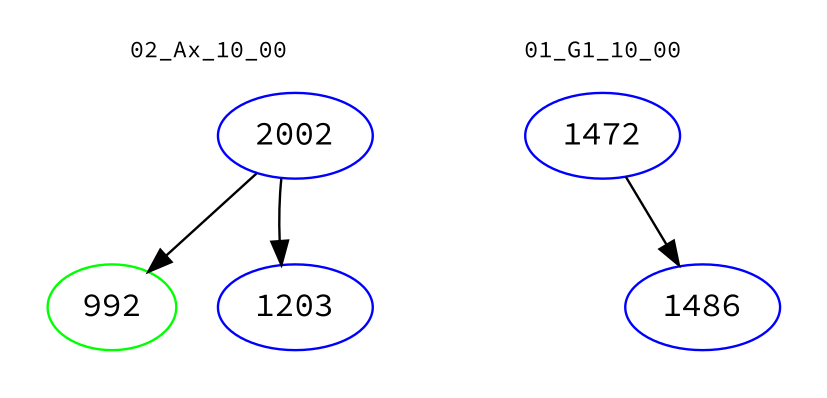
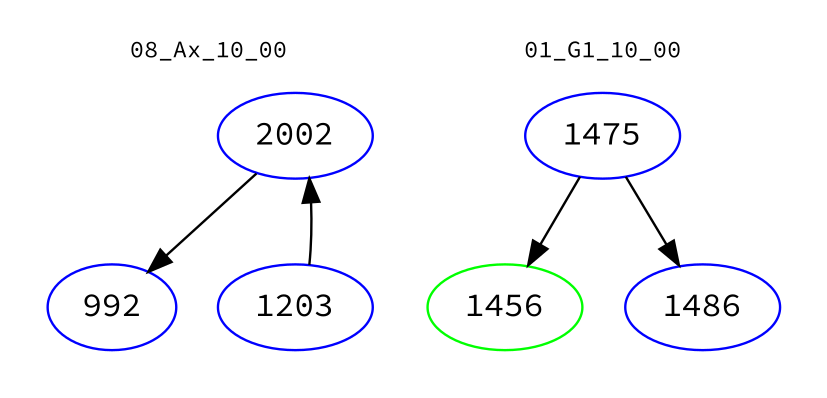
cluster "02_Ax_10_00": label "02_Ax_10_00" -> "08_Ax_10_00"
node "1472": label "1472" -> "1475"
edge "2002" -> "1203": reversed
node "992": color green -> blue
node "1456": added
